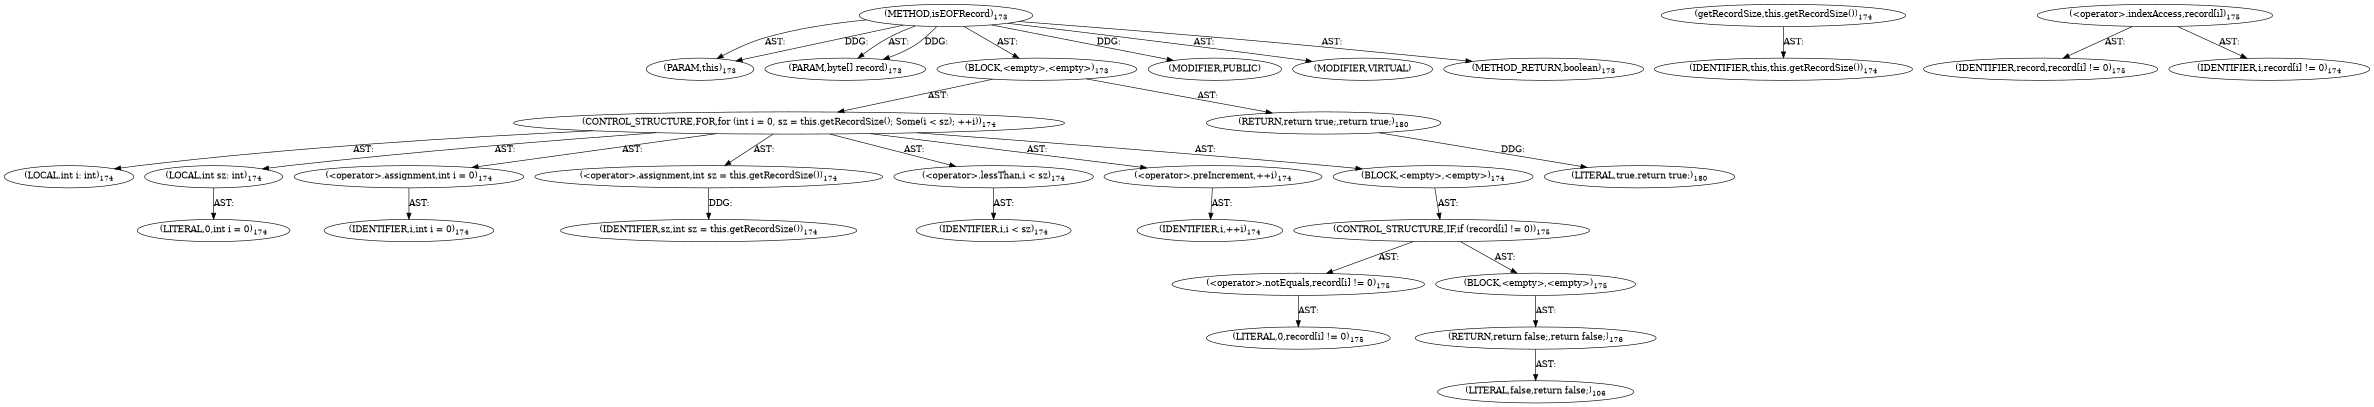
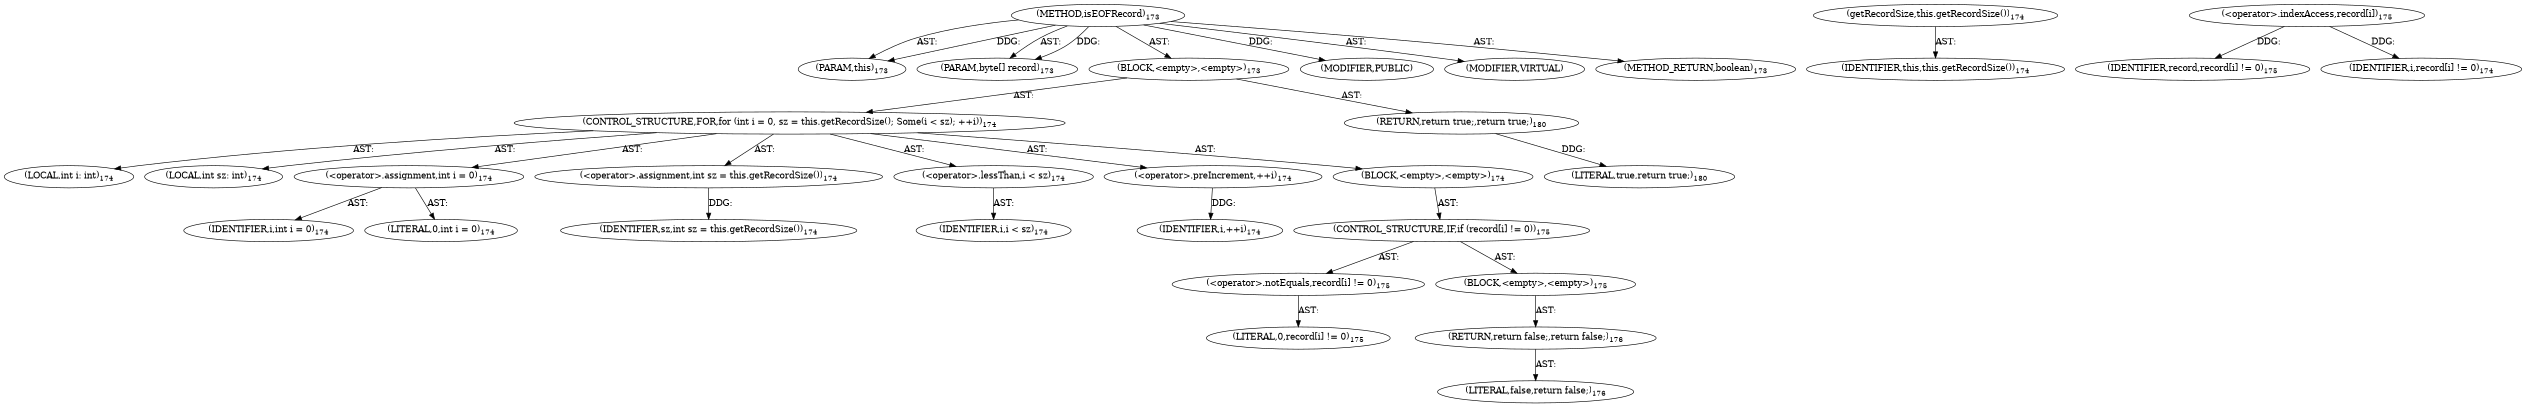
edge "(<operator>.indexAccess,record[i])" -> "(IDENTIFIER,record,record[i] != 0)": label "AST: " -> "DDG: "
edge "(<operator>.indexAccess,record[i])" -> "(IDENTIFIER,i,record[i] != 0)": label "AST: " -> "DDG: "
edge "(LOCAL,int sz: int)" -> "(LITERAL,0,int i = 0)": now "(<operator>.assignment,int i = 0)" -> "(LITERAL,0,int i = 0)"
edge "(<operator>.preIncrement,++i)" -> "(IDENTIFIER,i,++i)": label "AST: " -> "DDG: "
node "(LITERAL,false,return false;)": text "106" -> "176"
